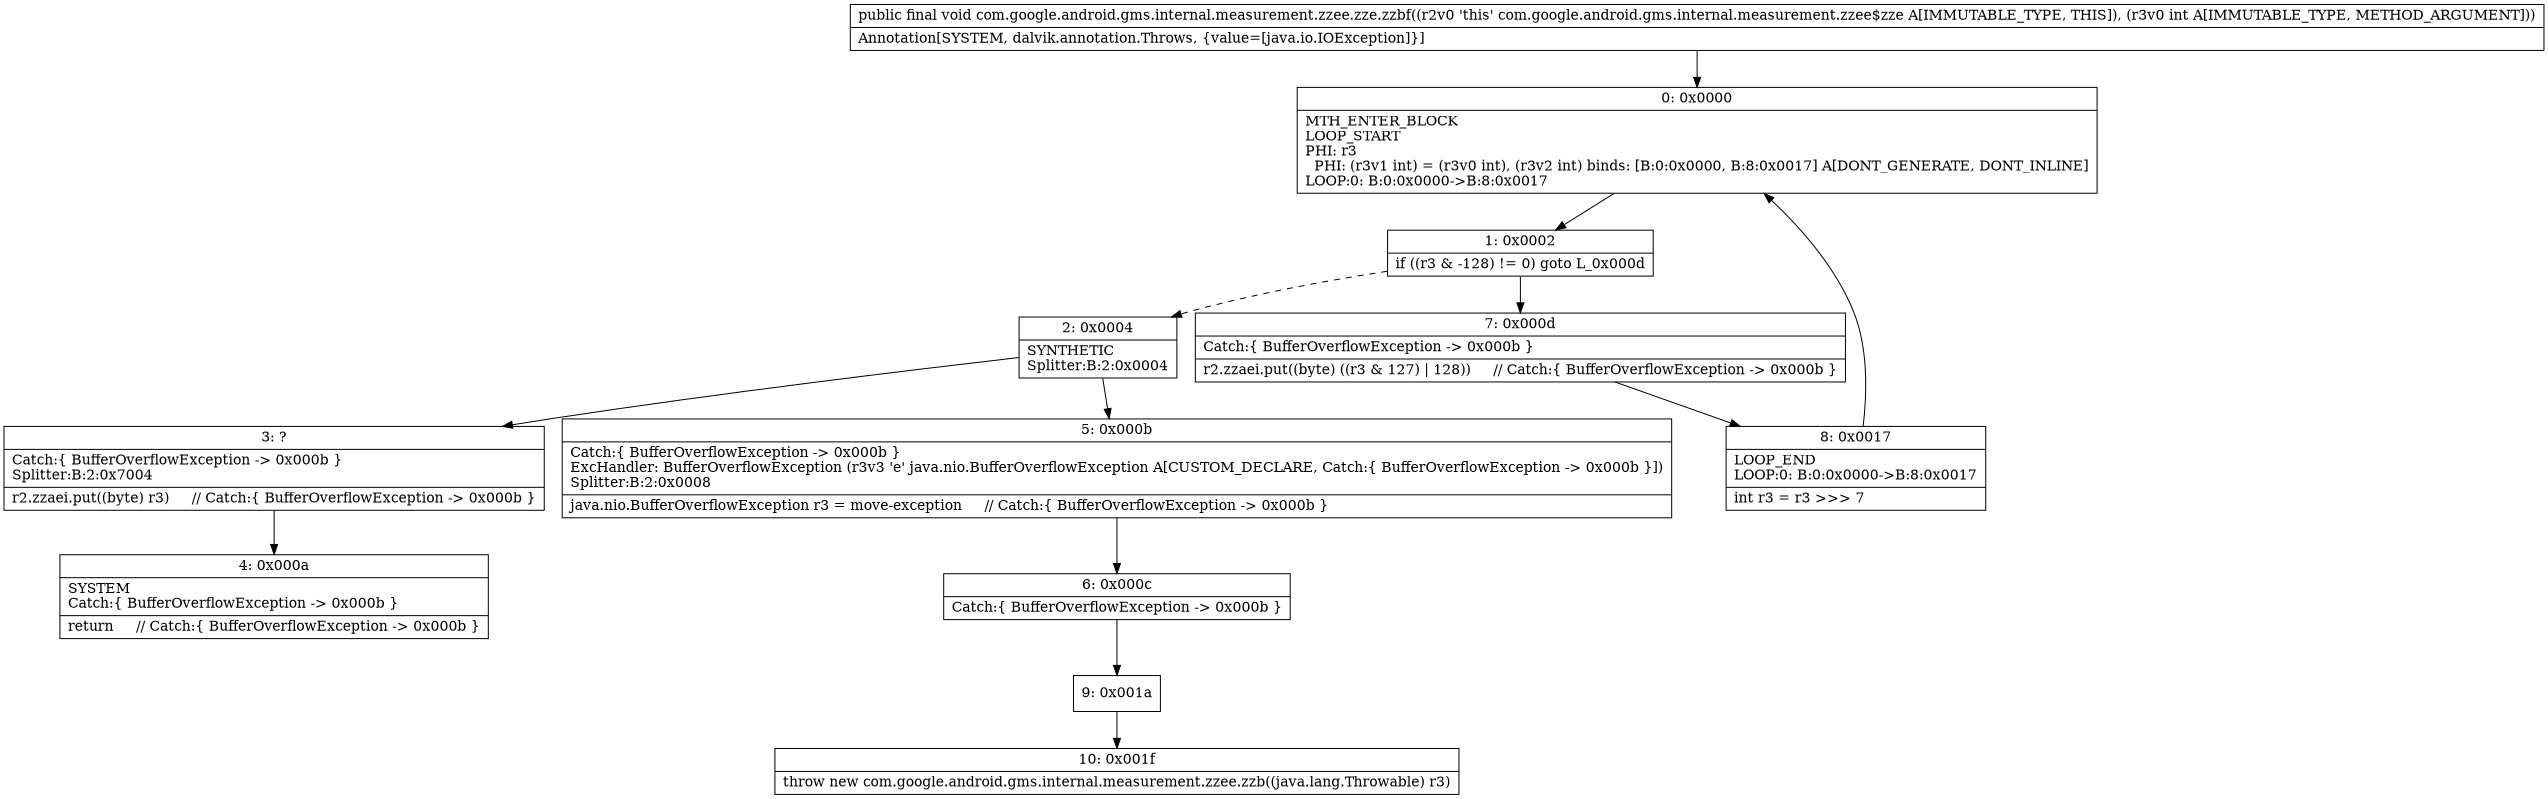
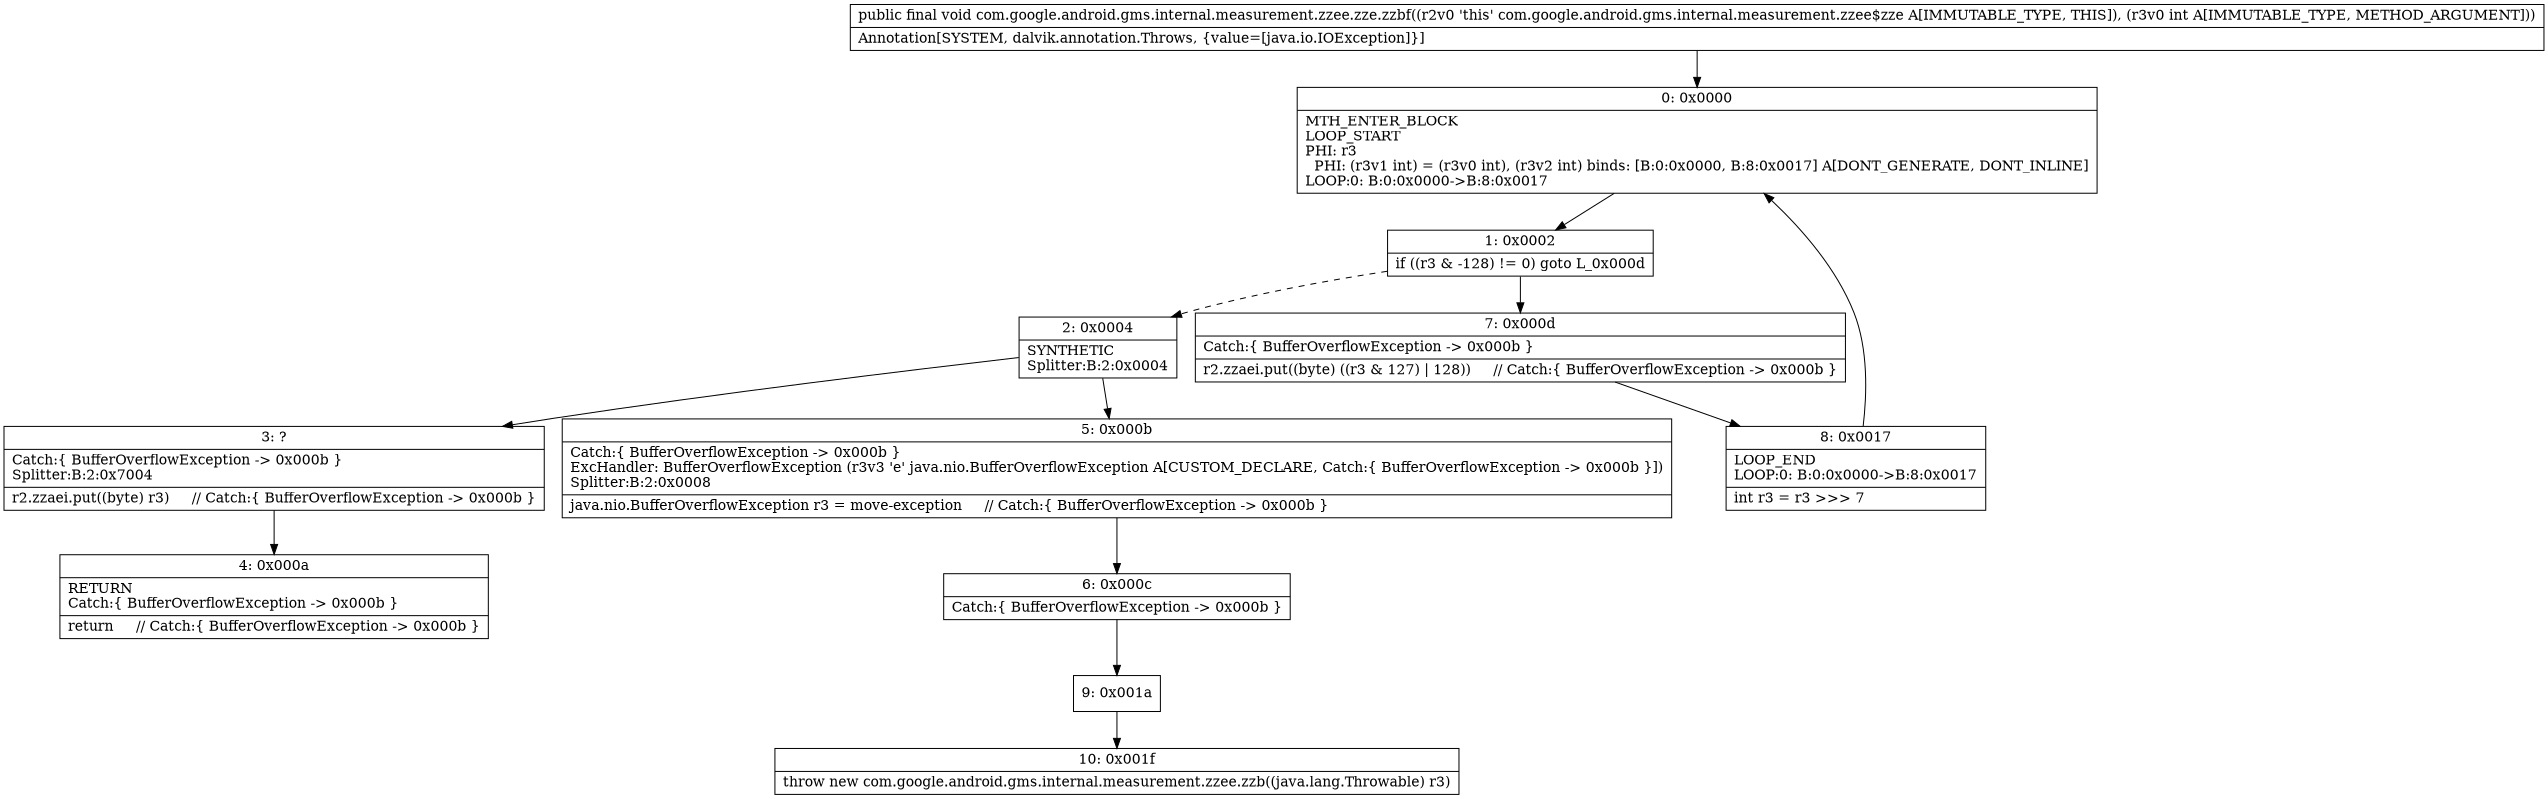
node "4: 0x000a": text "SYSTEM" -> "RETURN"
